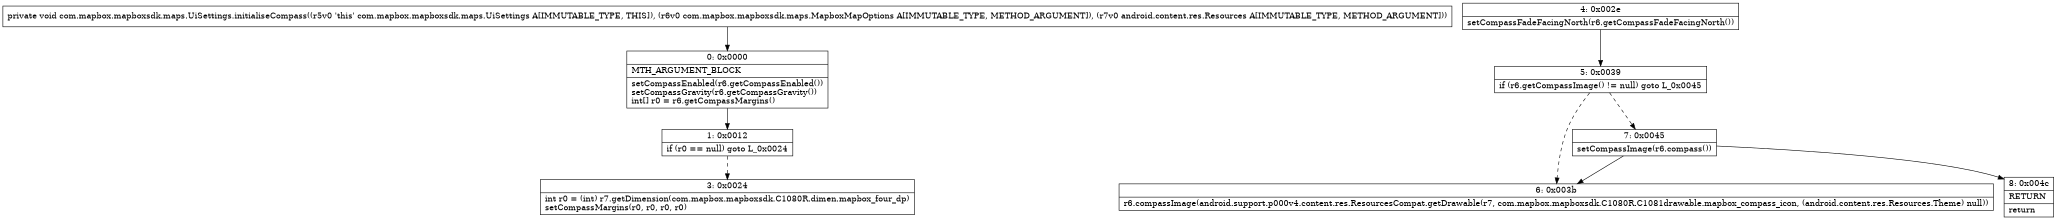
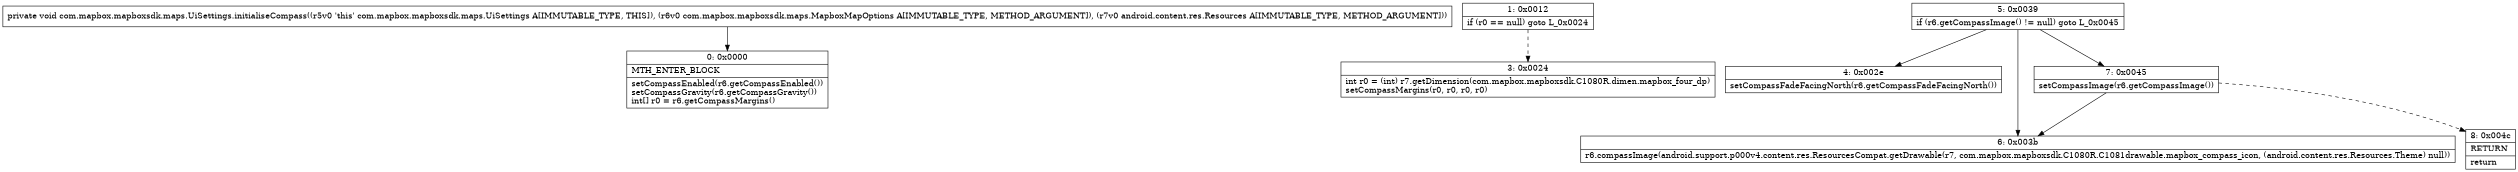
edge "4: 0x002e" -> "5: 0x0039": reversed
node "0: 0x0000": text "MTH_ARGUMENT_BLOCK" -> "MTH_ENTER_BLOCK"
edge "5: 0x0039" -> "7: 0x0045": style dashed -> solid
edge "0: 0x0000" -> "1: 0x0012": removed
edge "5: 0x0039" -> "6: 0x003b": style dashed -> solid
node "7: 0x0045": text "setCompassImage(r6.compass())" -> "setCompassImage(r6.getCompassImage())"
edge "7: 0x0045" -> "8: 0x004c": style solid -> dashed
